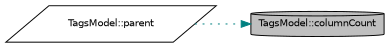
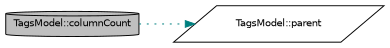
edge "TagsModel::parent" -> "TagsModel::columnCount": reversed
